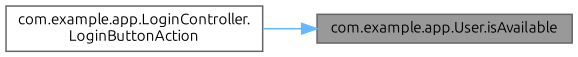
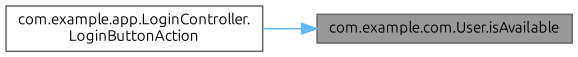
node "com.example.app.User.isAvailable": label "com.example.app.User.isAvailable" -> "com.example.com.User.isAvailable"
